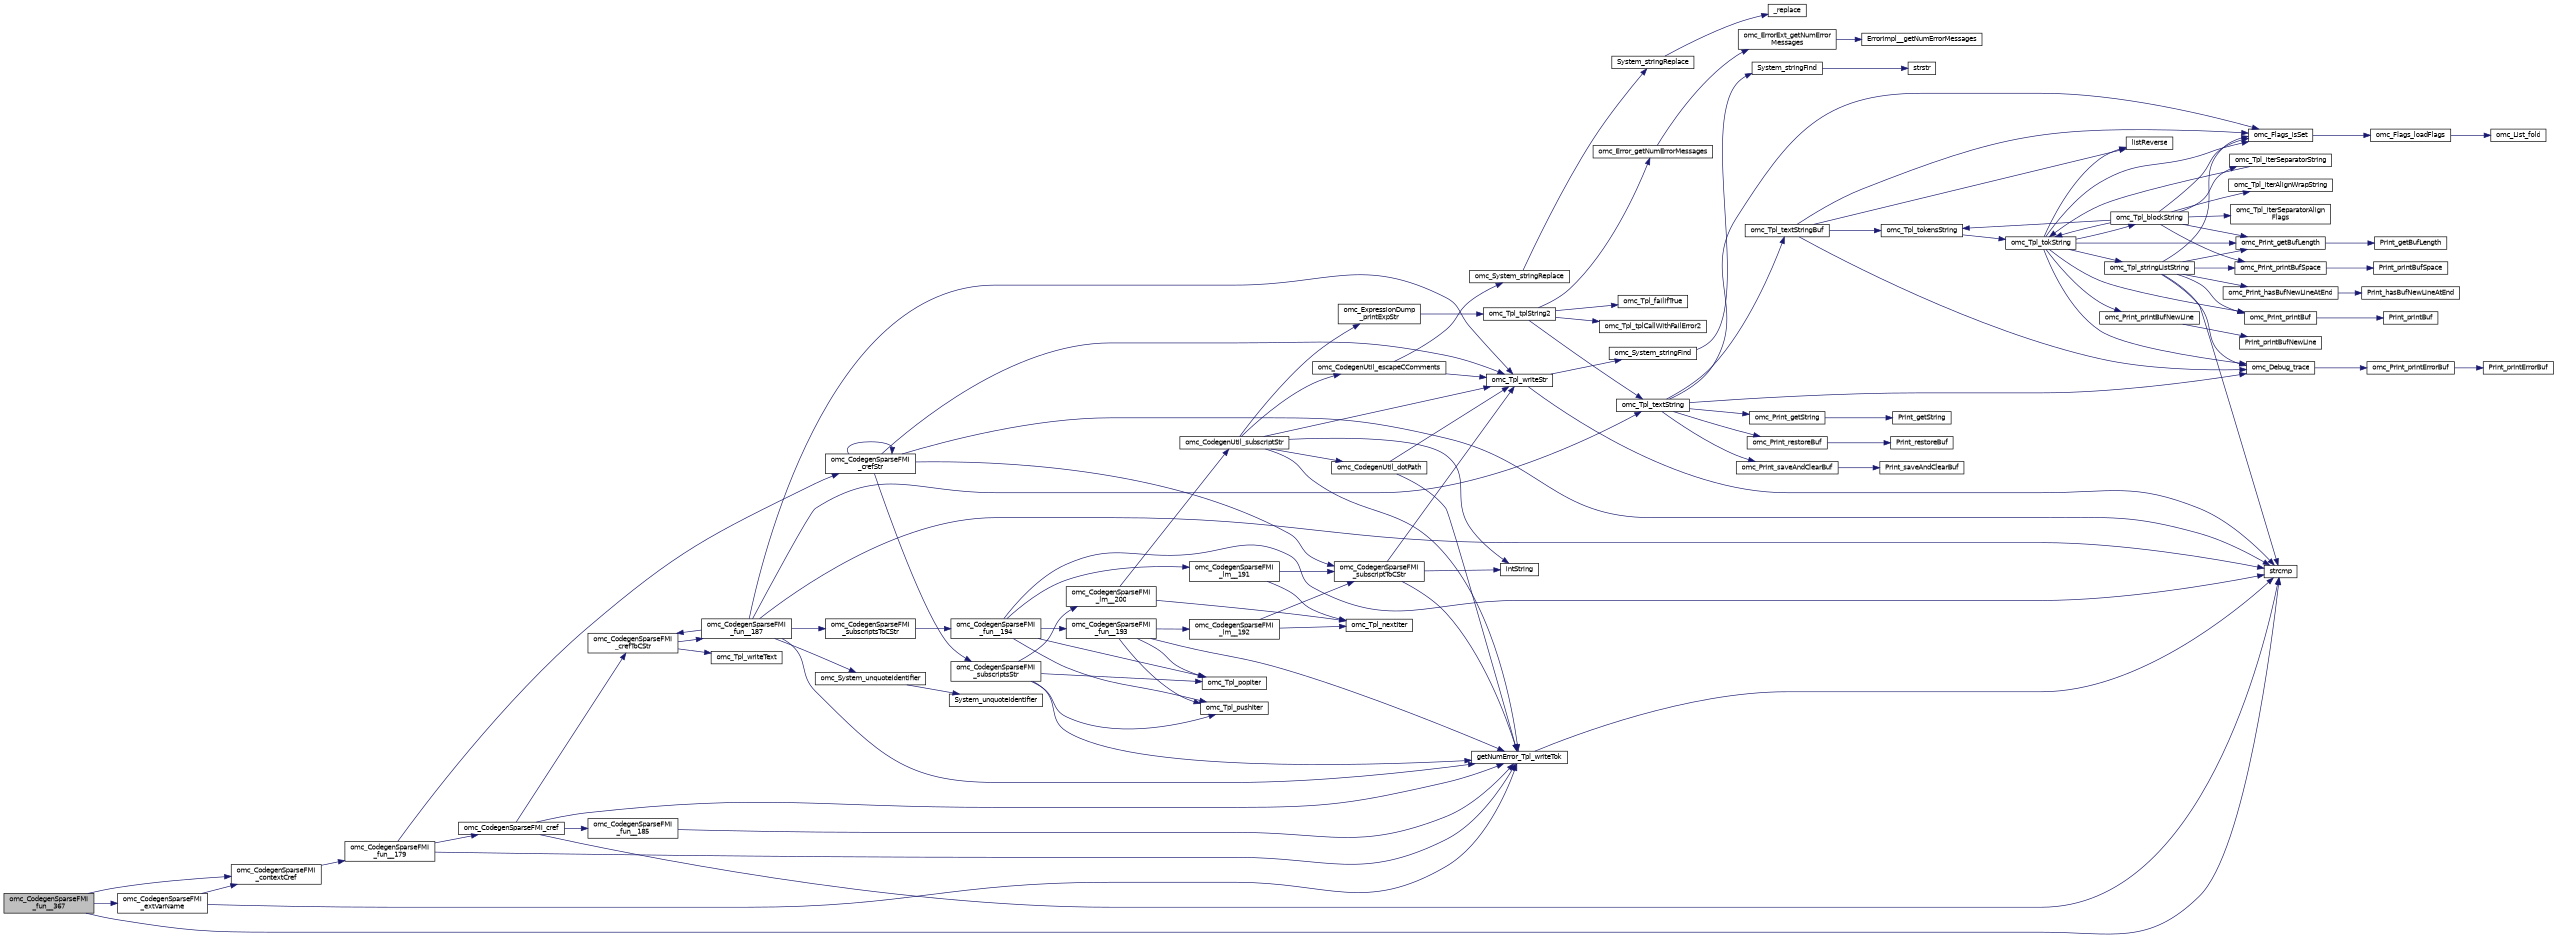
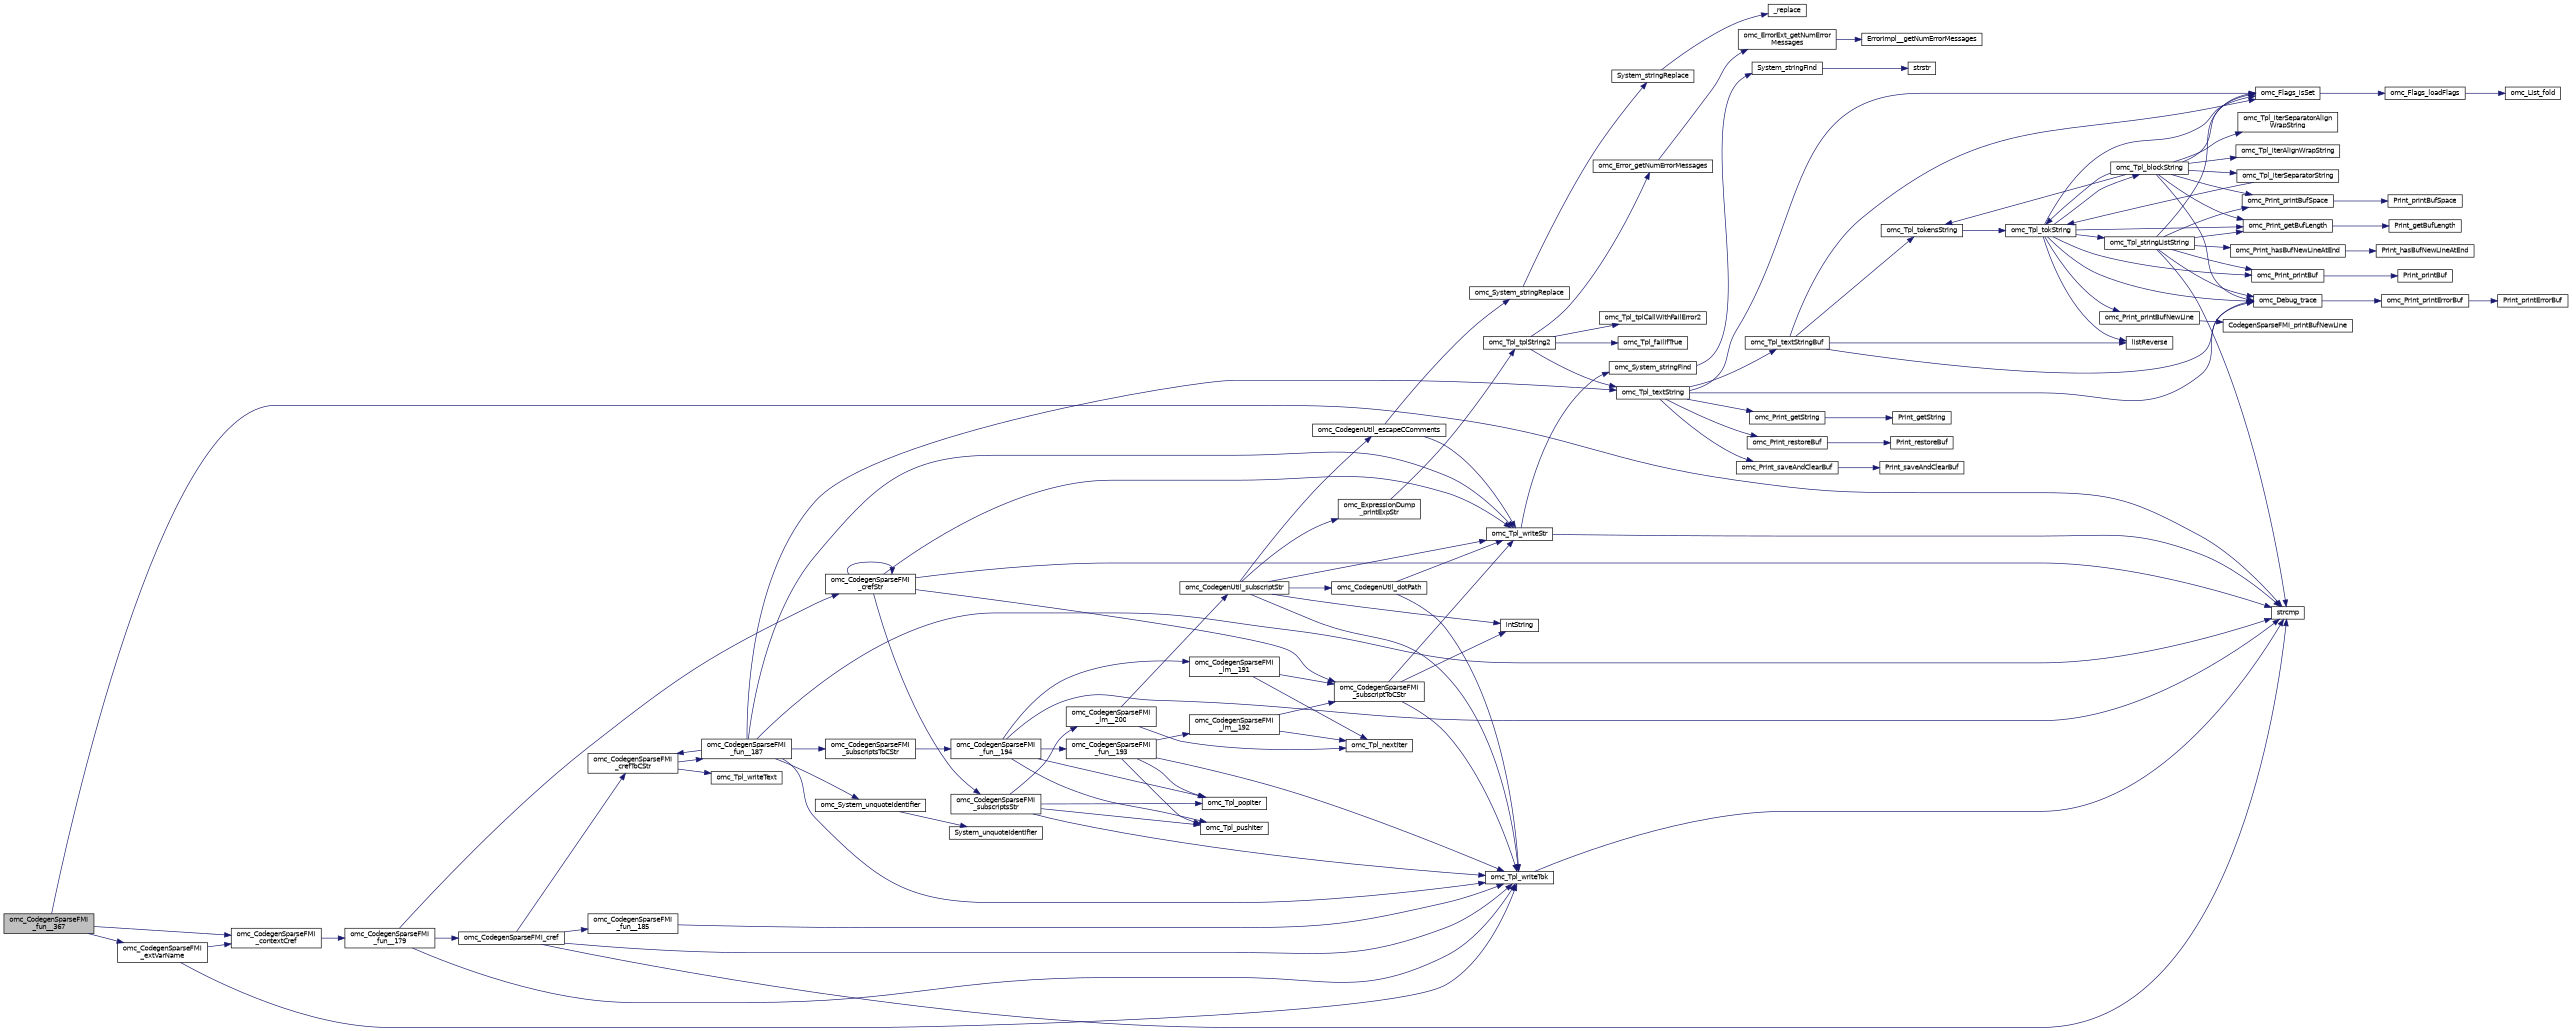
node "omc_Tpl_iterSeparatorAlign Flags": label "omc_Tpl_iterSeparatorAlign Flags" -> "omc_Tpl_iterSeparatorAlign WrapString"
edge "omc_Tpl_blockString" -> "omc_Debug_trace": added
node "Print_printBufNewLine": label "Print_printBufNewLine" -> "CodegenSparseFMI_printBufNewLine"
node "getNumError_Tpl_writeTok": label "getNumError_Tpl_writeTok" -> "omc_Tpl_writeTok"
